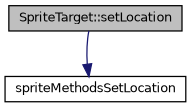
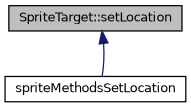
edge "SpriteTarget::setLocation" -> "spriteMethodsSetLocation": reversed
